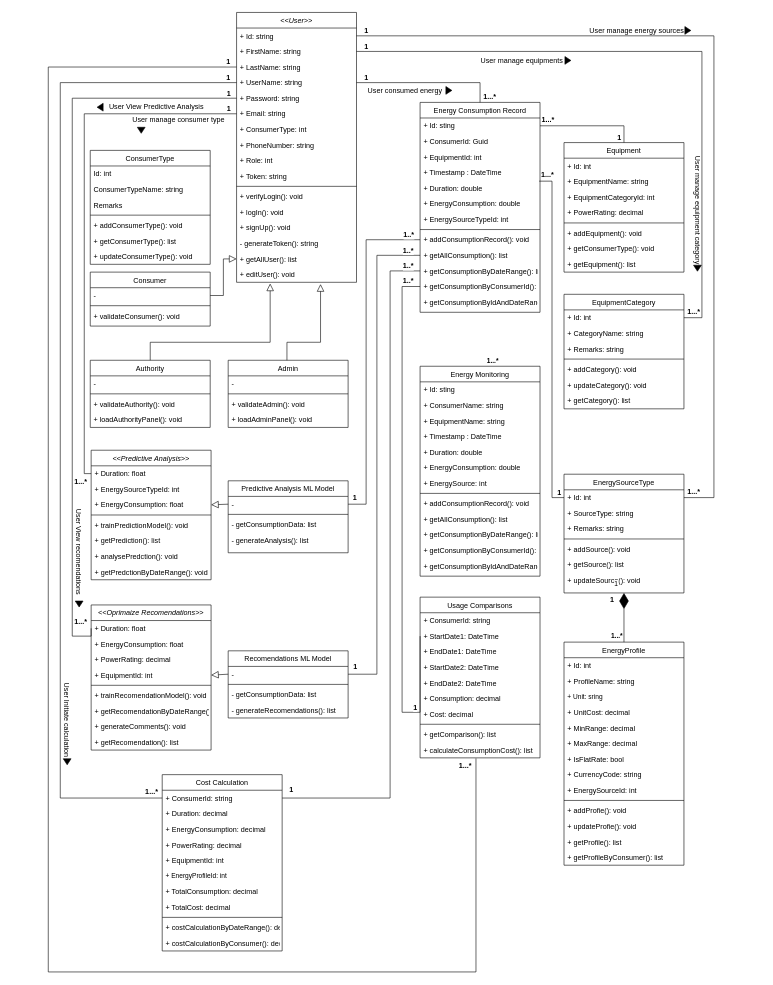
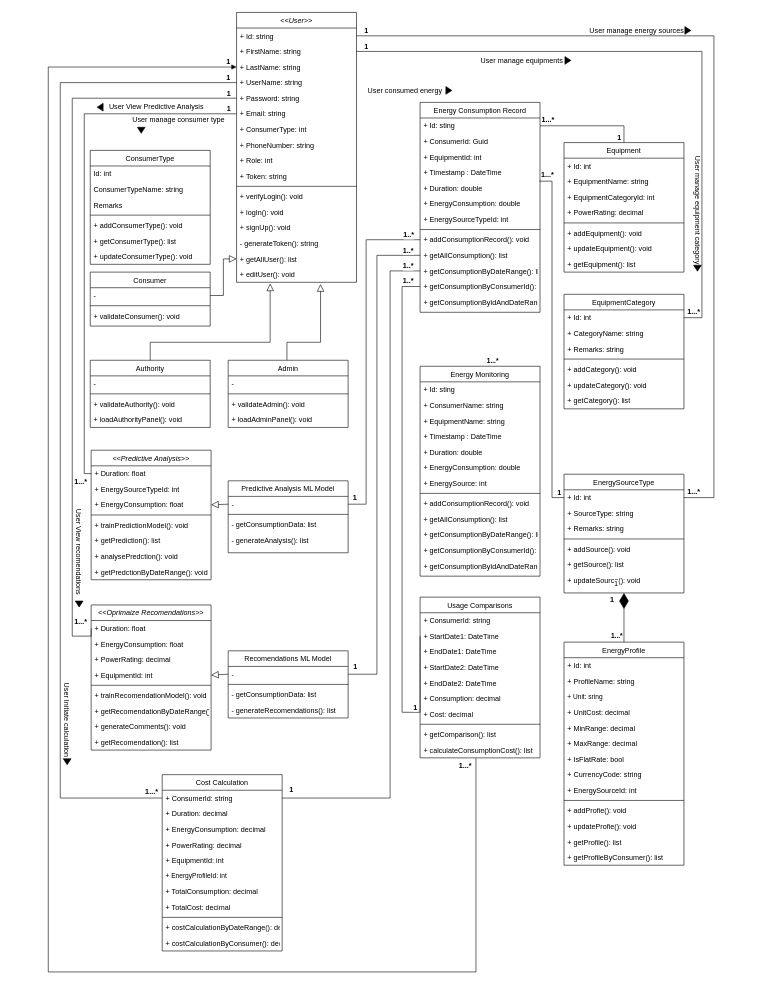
edge "+ LastName: string" -- "+ calculateConsumptionCost(): list": arrowhead none -> block
edge "+ UserName: string" -- "Energy Consumption Record": removed, labels "1", "1...*"
node "+ getConsumerType(): void": label "+ getConsumerType(): void" -> "+ updateEquipment(): void"
